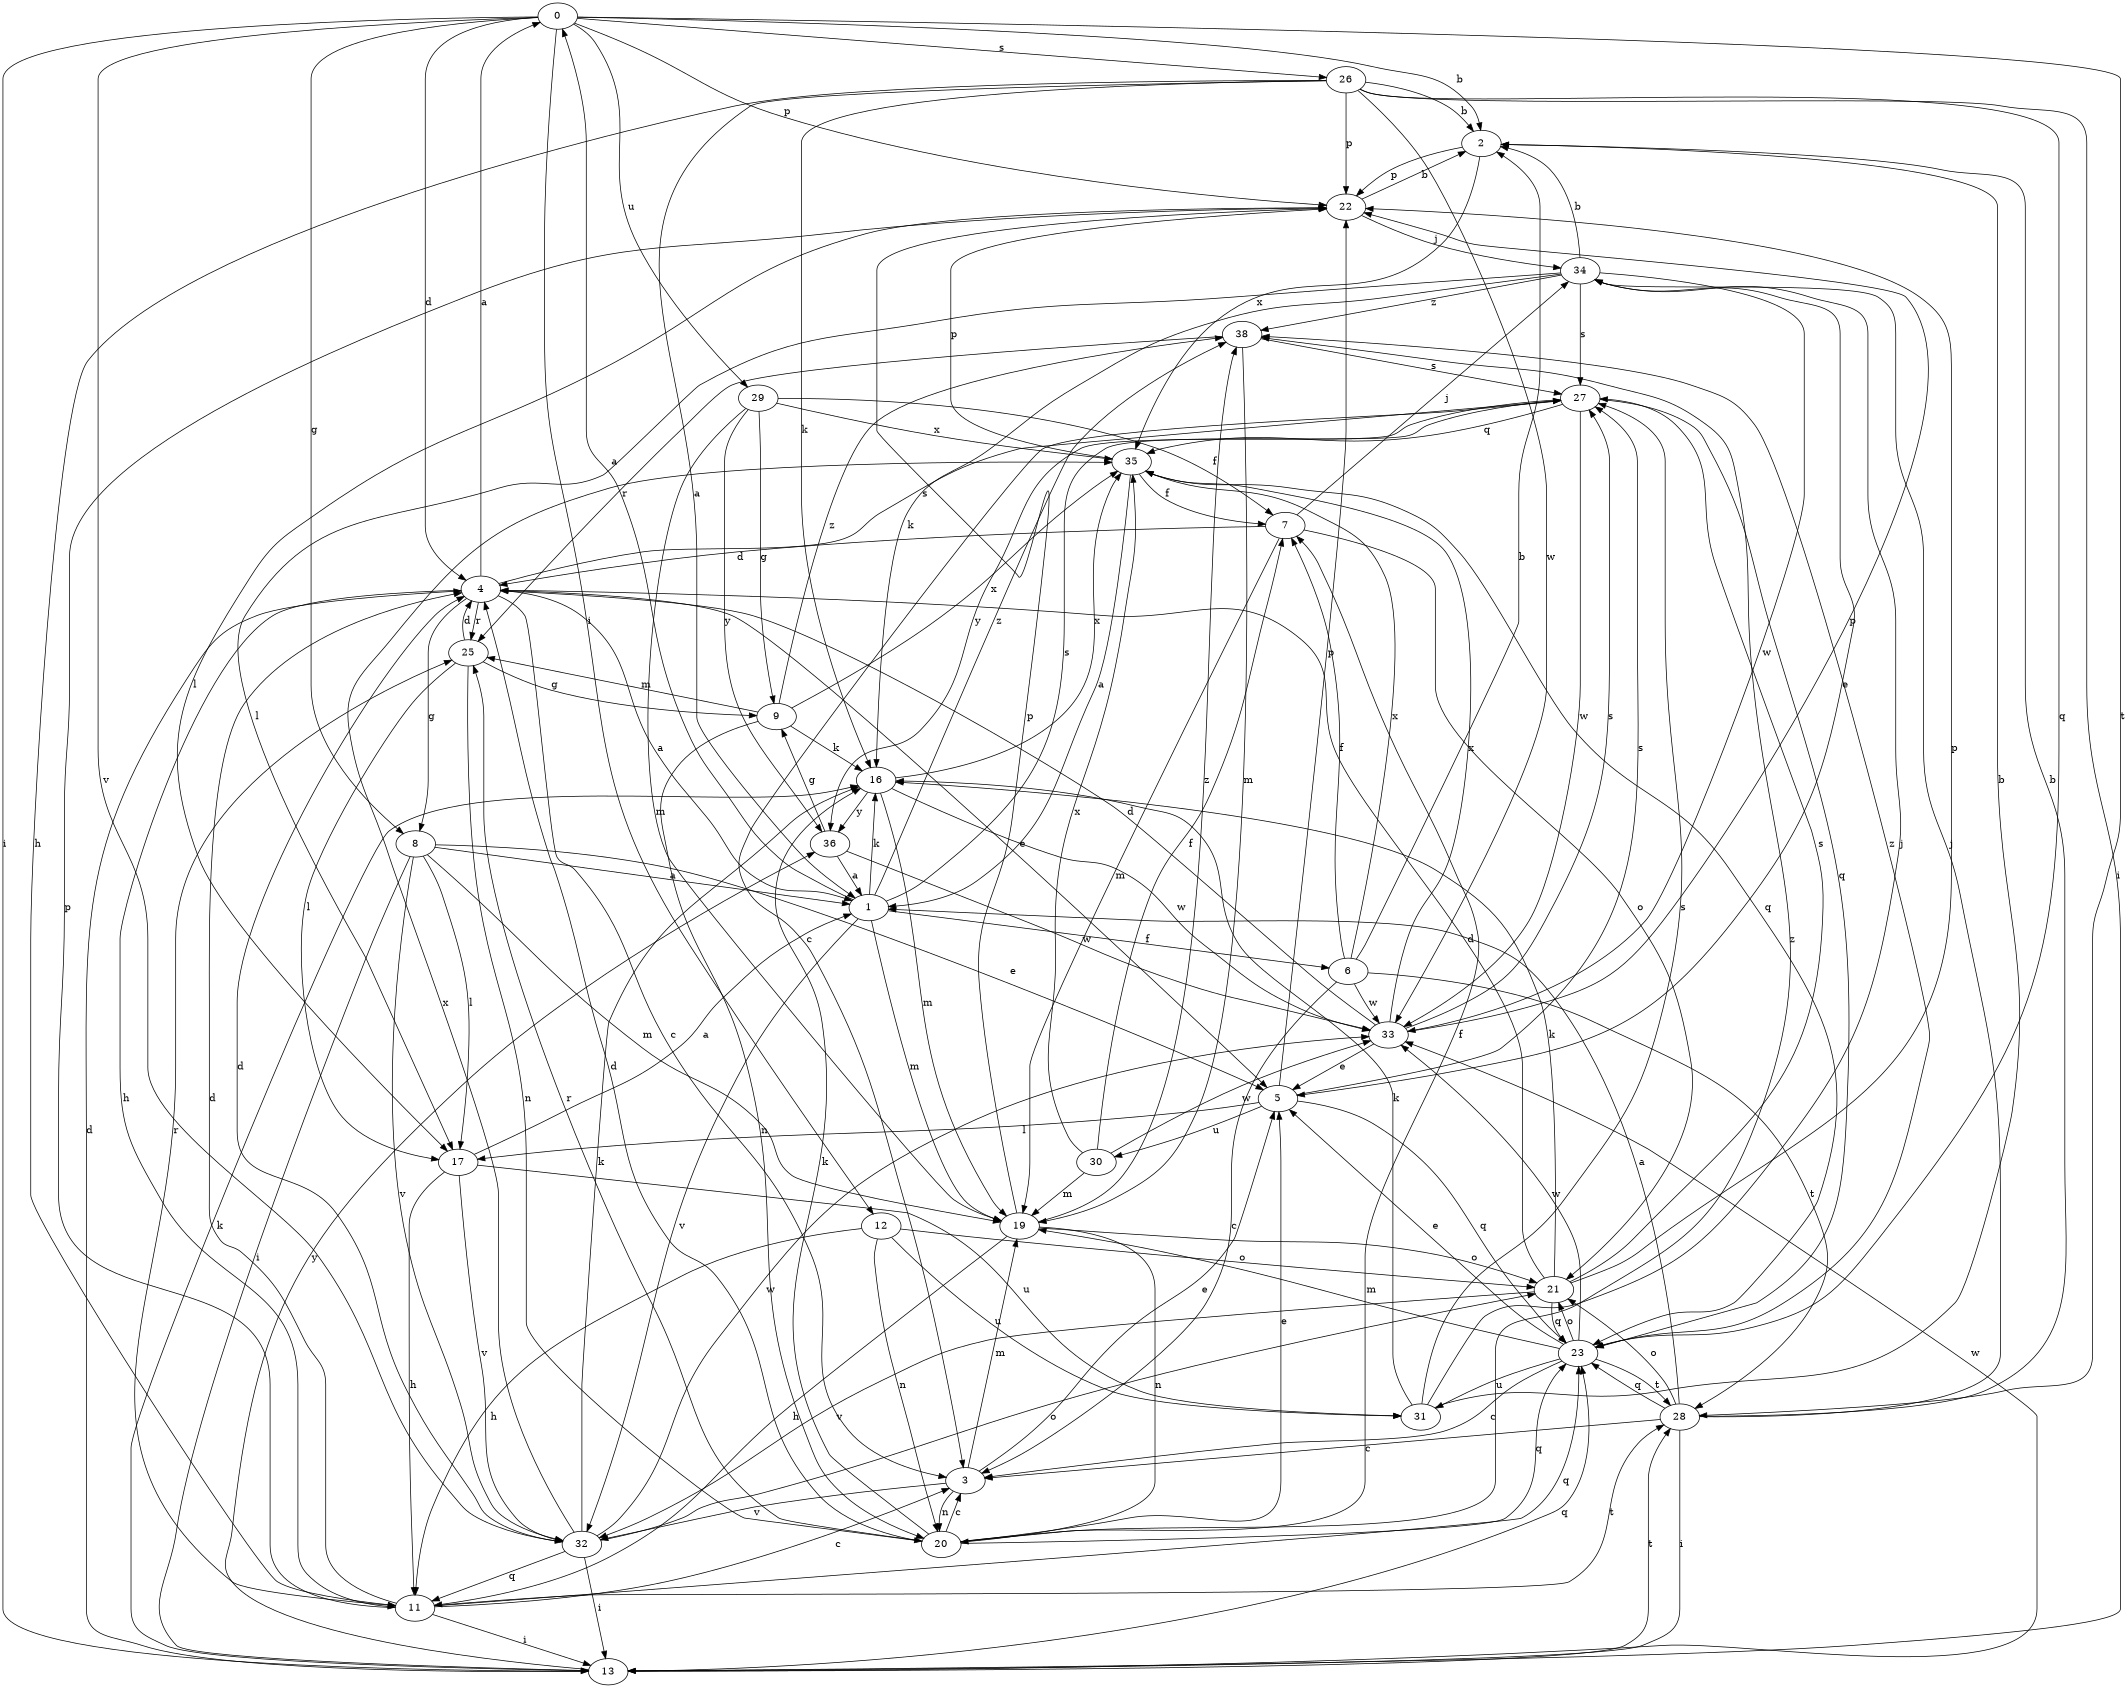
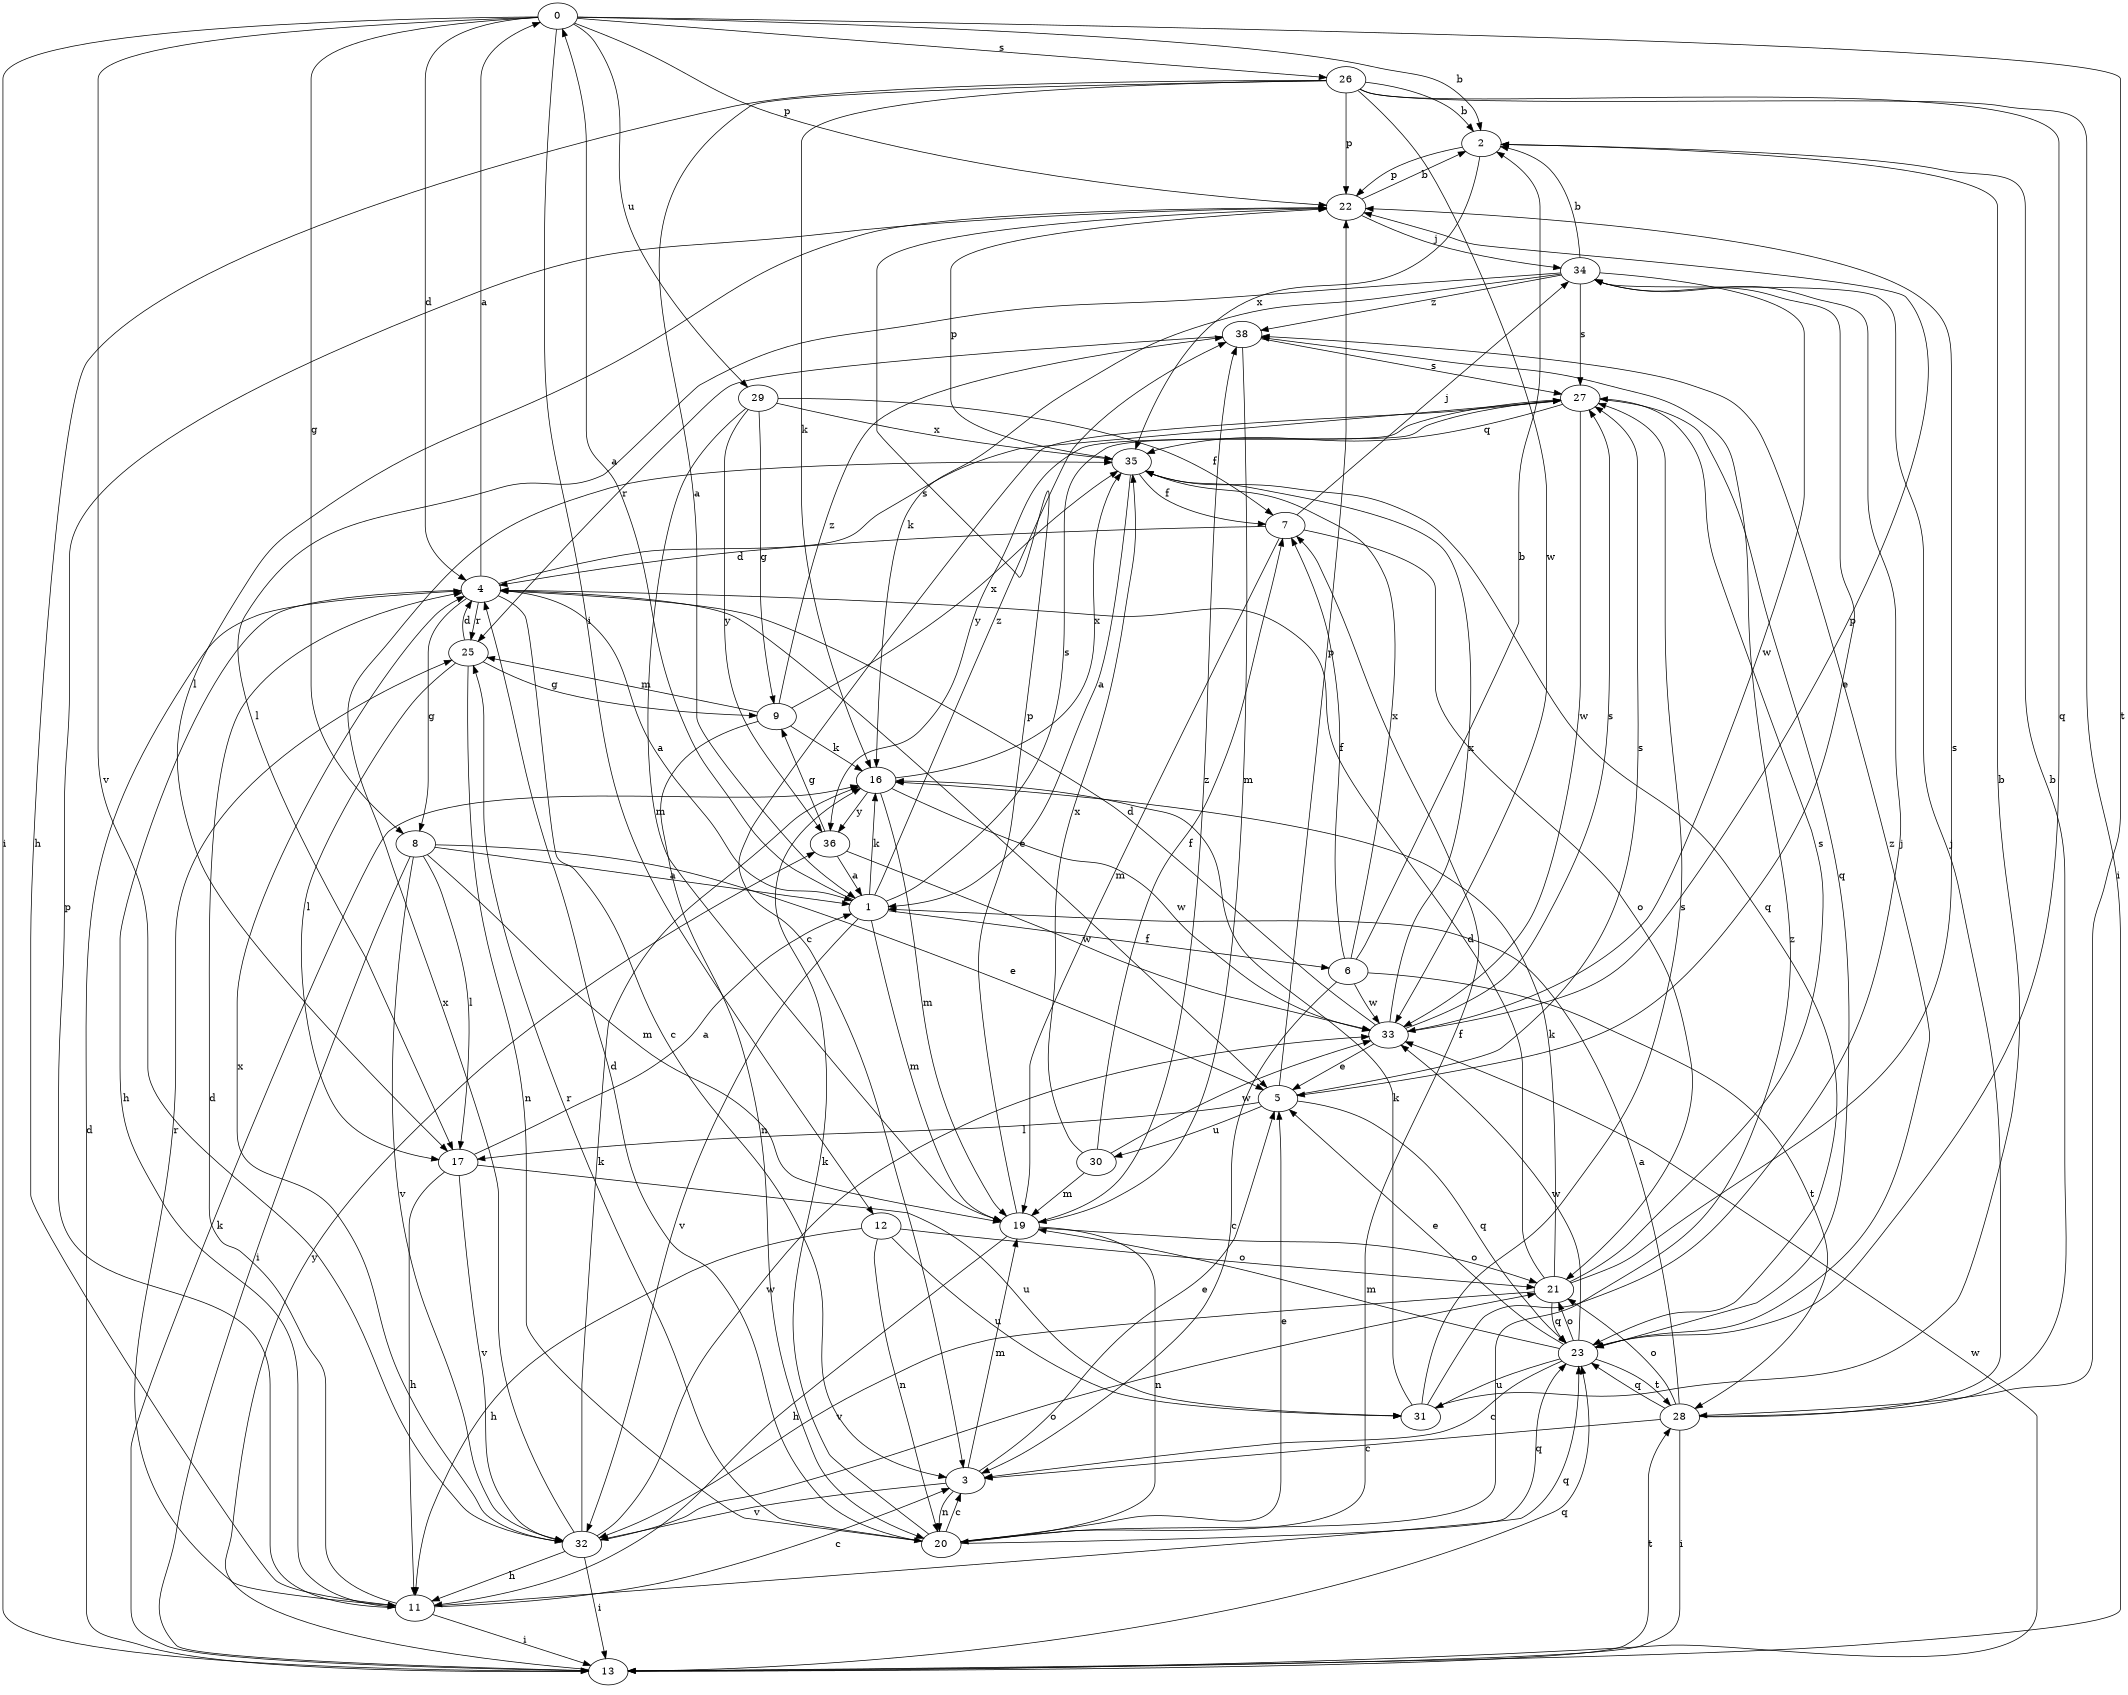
edge "21" -> "22": label "p" -> "s"
edge "32" -> "4": label "d" -> "x"
edge "32" -> "11": label "q" -> "h"
edge "11" -> "28": removed, label "t"
